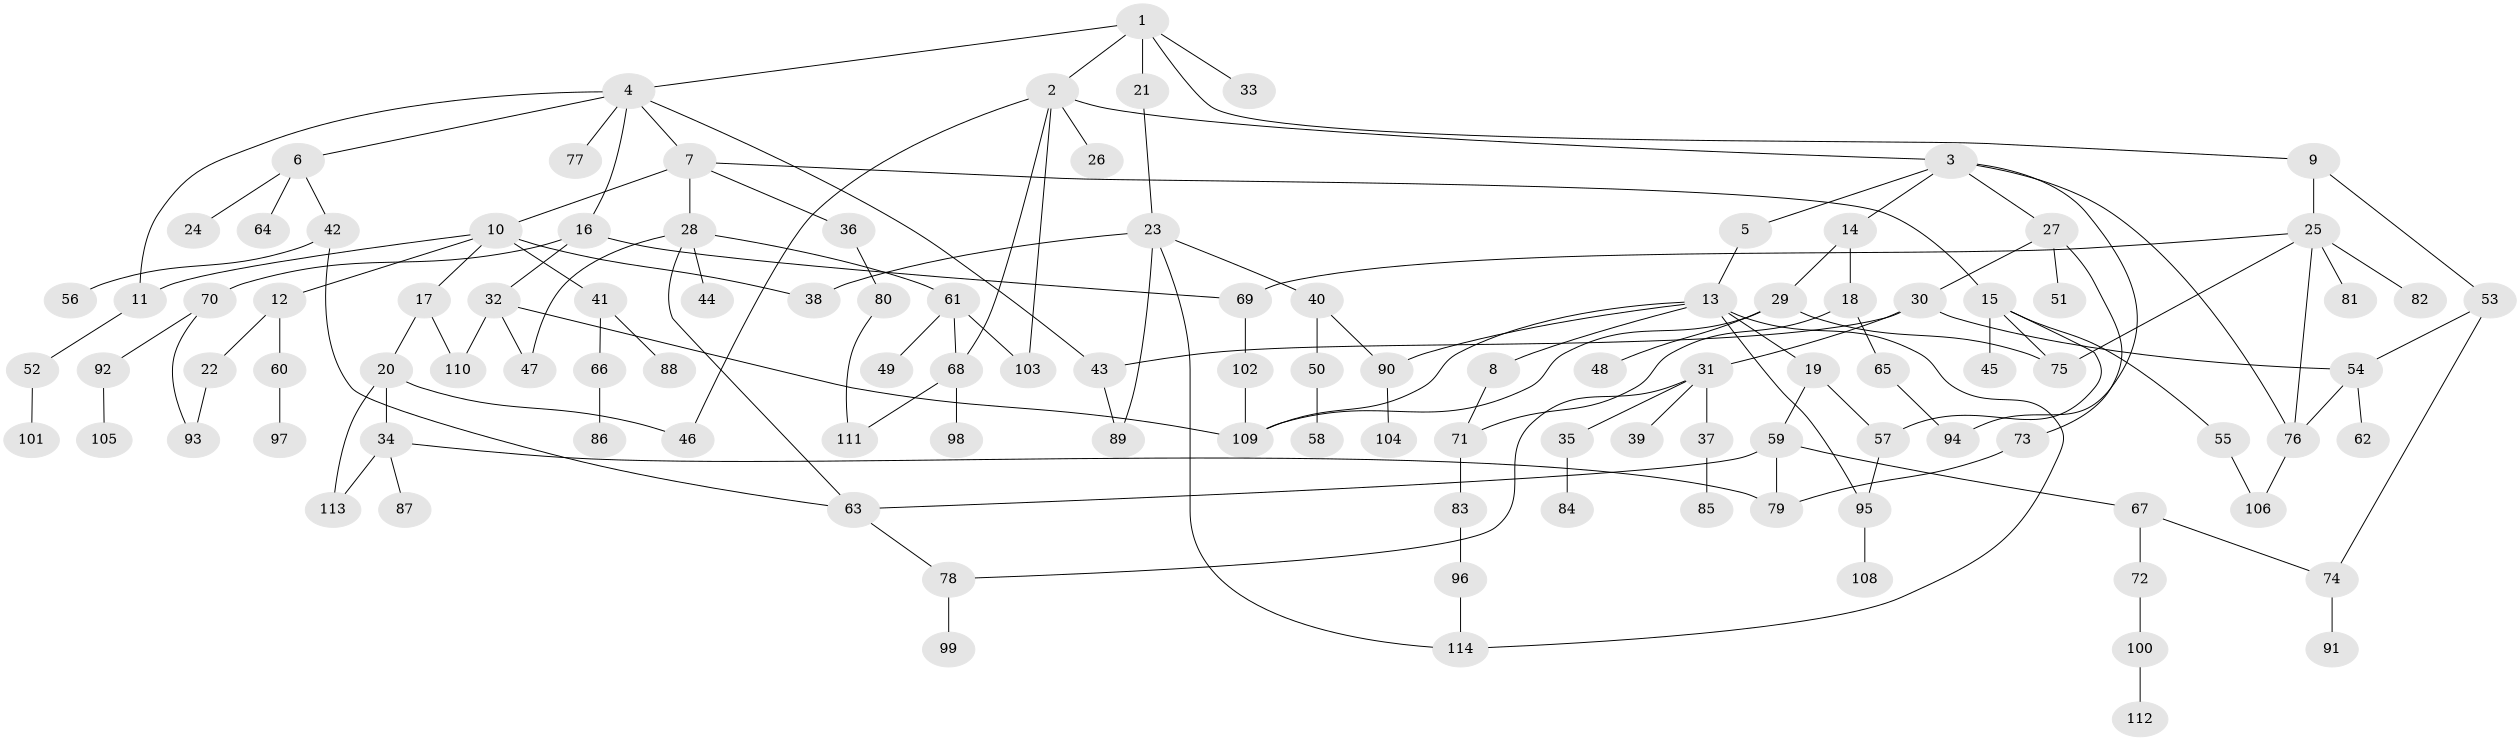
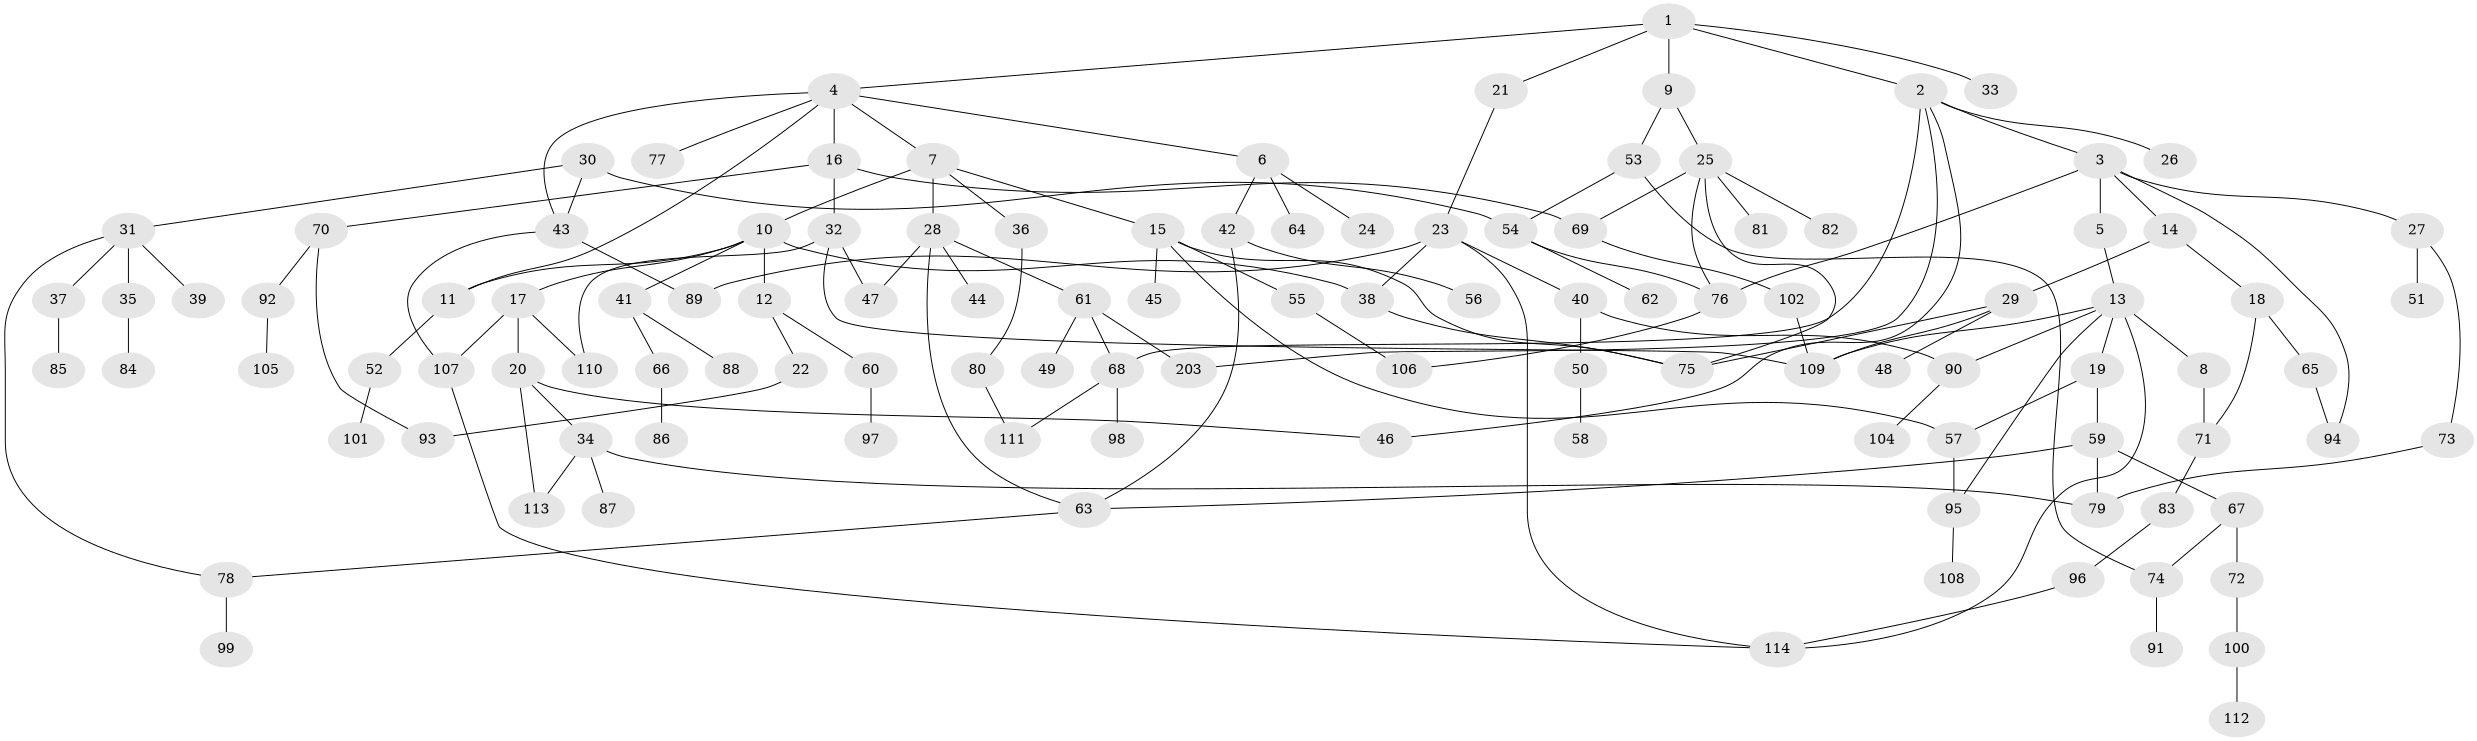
edge "27" -- "30": removed
edge "38" -- "75": added
node "107": added
node "103": label "103" -> "203"
